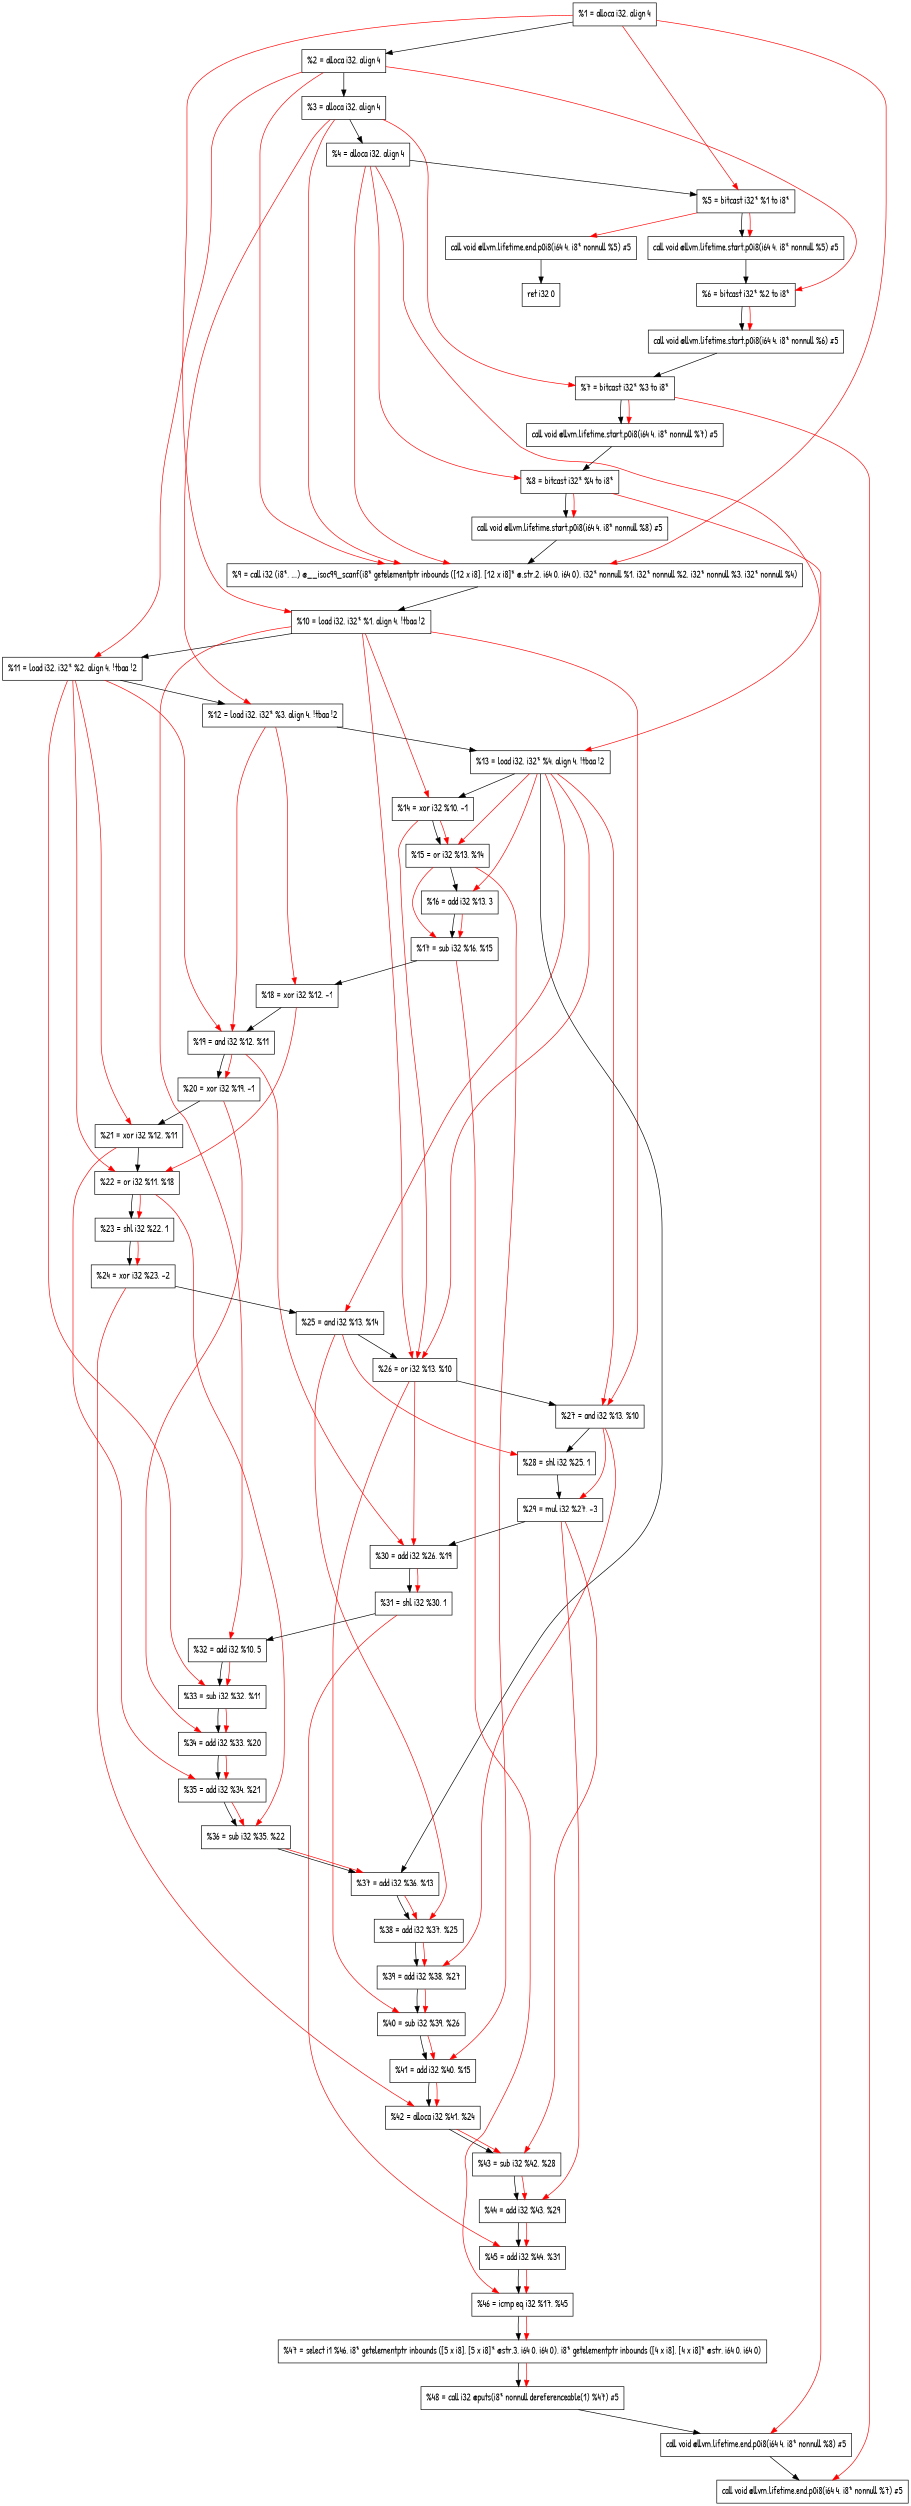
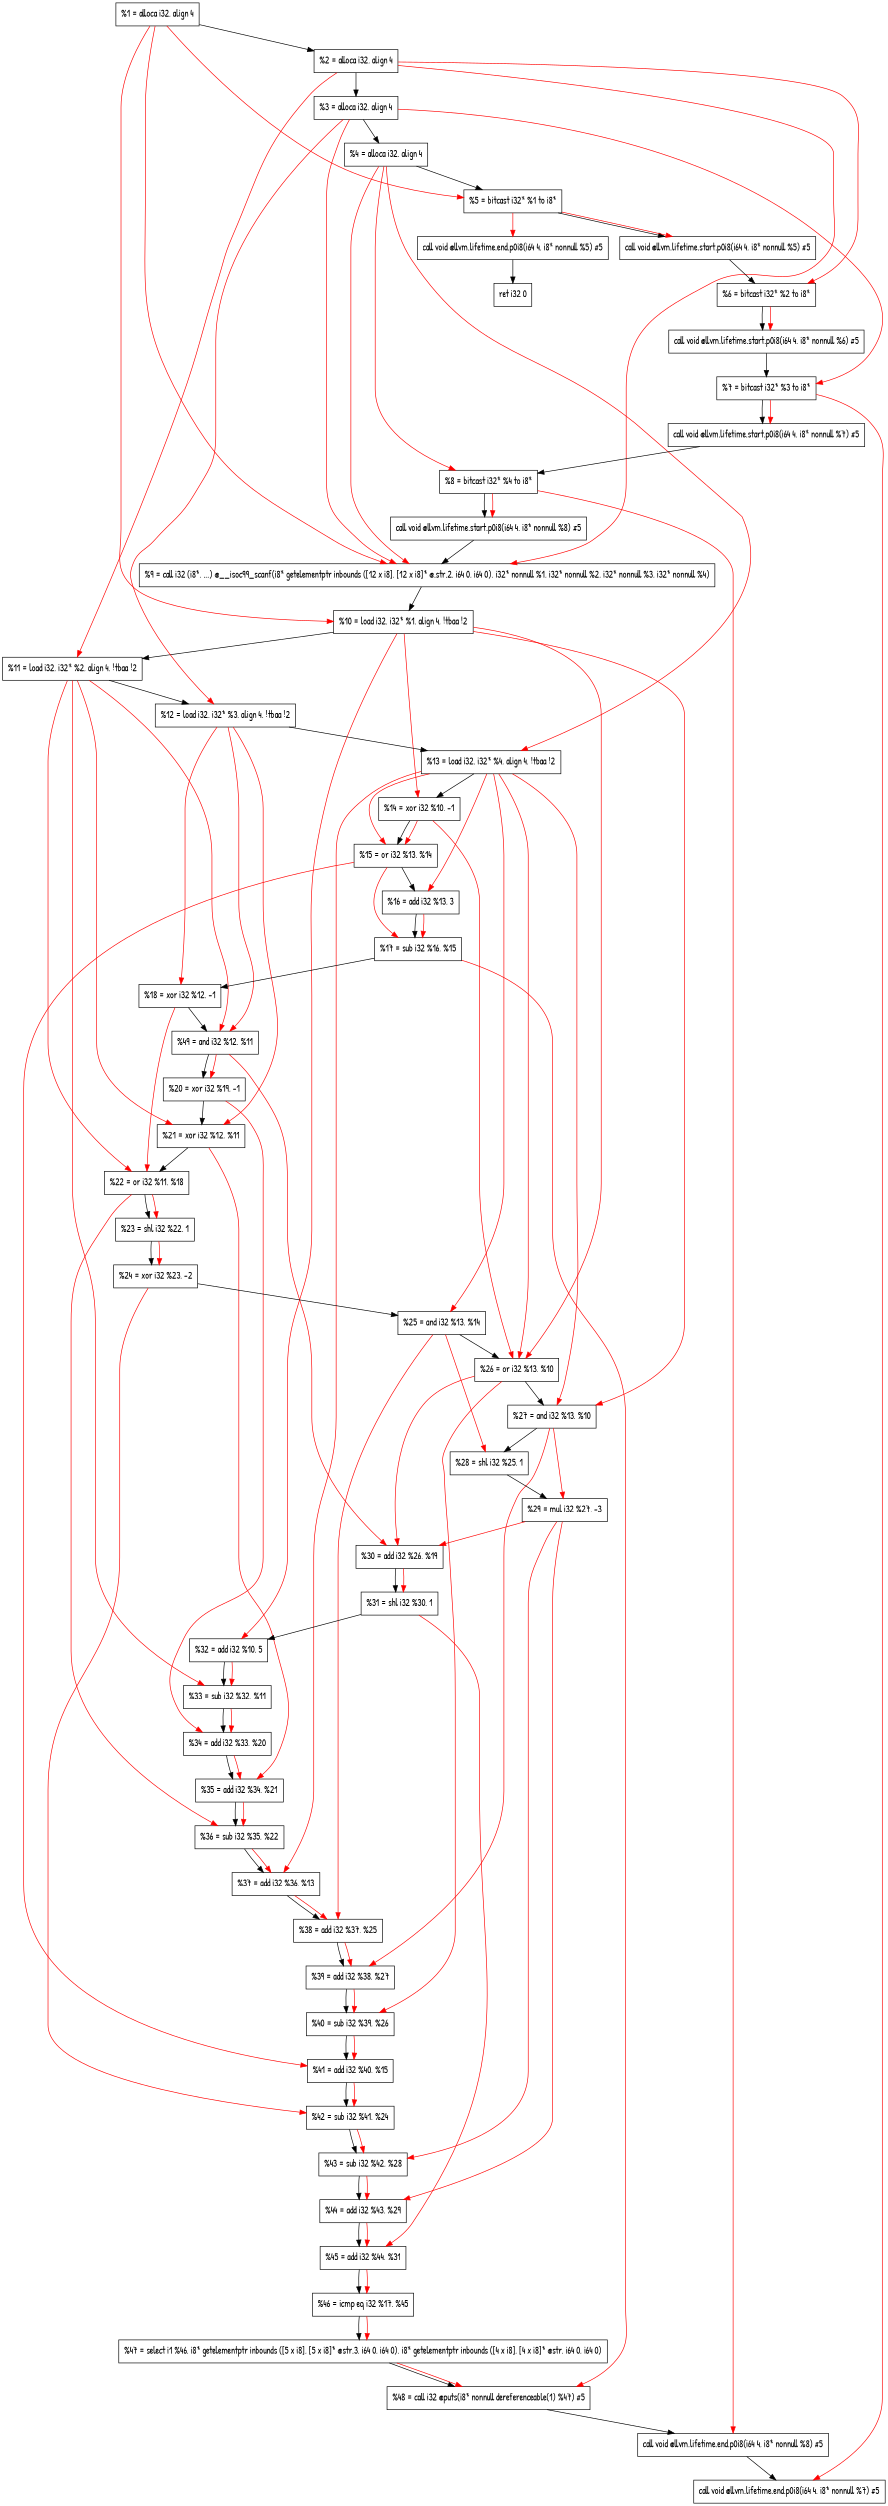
edge "%12 = load i32, i32* %3, align 4, !tbaa !2" -> "%21 = xor i32 %12, %11": added
node "%19 = and i32 %12, %11": label "%19 = and i32 %12, %11" -> "%49 = and i32 %12, %11"
edge "%13 = load i32, i32* %4, align 4, !tbaa !2" -> "%37 = add i32 %36, %13": color black -> red
edge "%29 = mul i32 %27, -3" -> "%30 = add i32 %26, %19": color black -> red
edge "%17 = sub i32 %16, %15" -> "%46 = icmp eq i32 %17, %45": now "%17 = sub i32 %16, %15" -> "%48 = call i32 @puts(i8* nonnull dereferenceable(1) %47) #5"
node "%42 = alloca i32 %41, %24": label "%42 = alloca i32 %41, %24" -> "%42 = sub i32 %41, %24"
